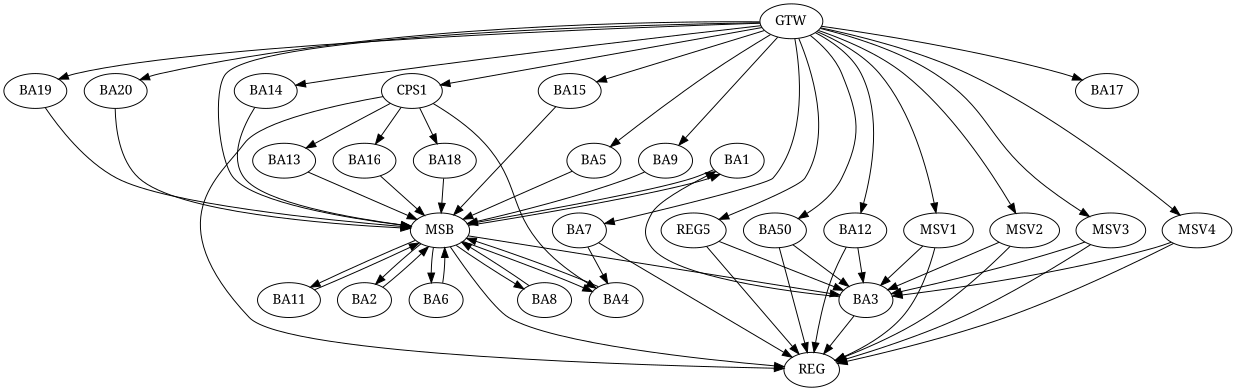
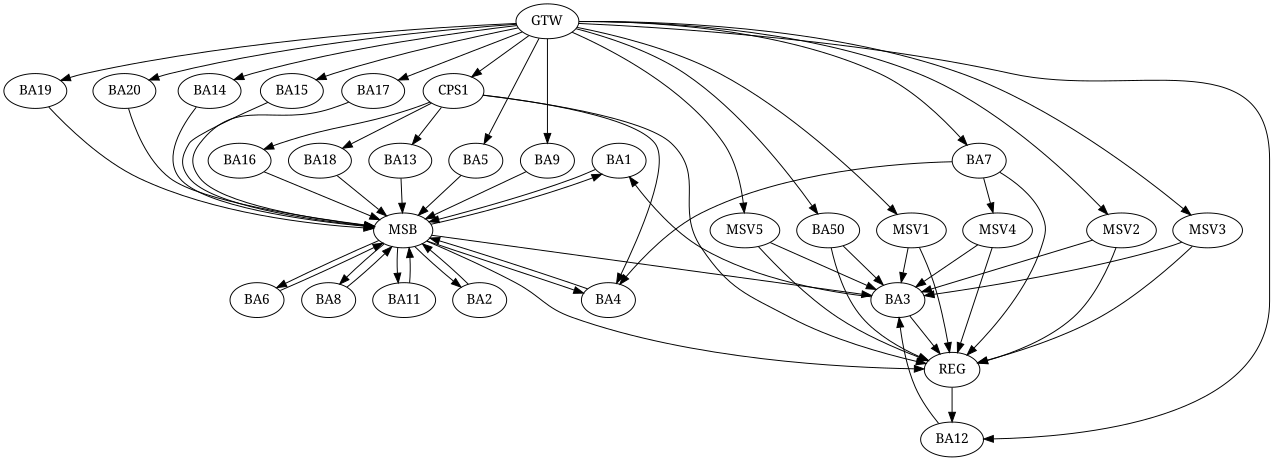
edge "GTW" -> "MSB": now "BA17" -> "MSB"
edge "GTW" -> "MSV4": now "BA7" -> "MSV4"
node "REG5": label "REG5" -> "MSV5"
edge "BA12" -> "REG": reversed
